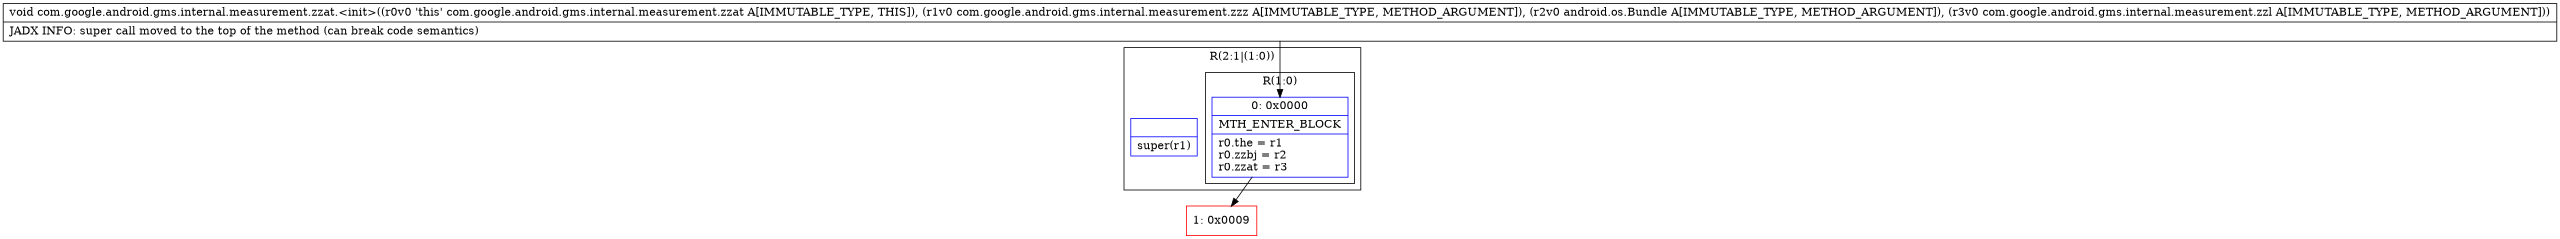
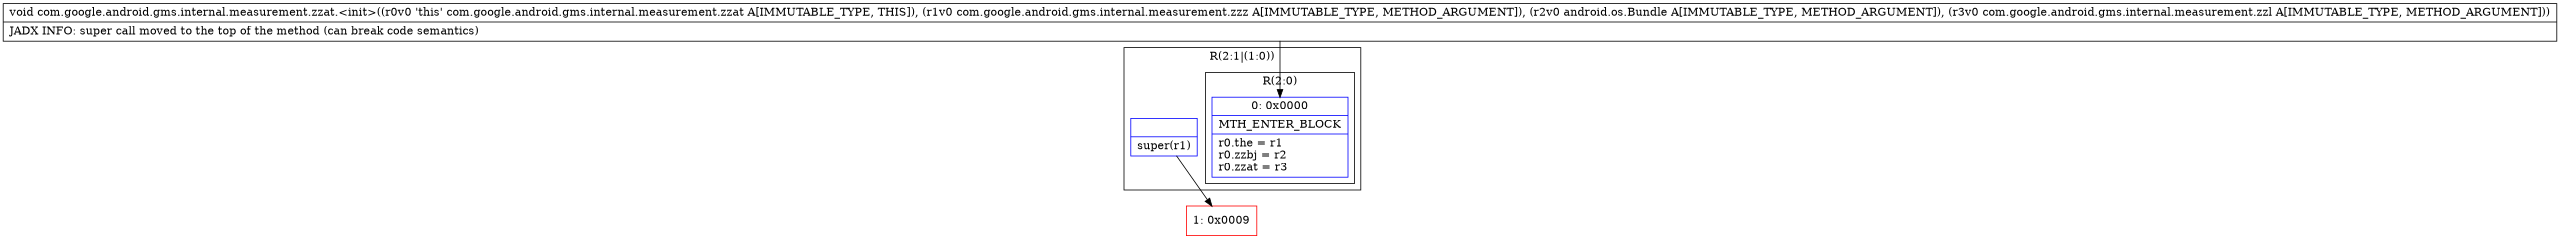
cluster "R(1:0)": label "R(1:0)" -> "R(2:0)"
edge "0: 0x0000" -> "1: 0x0009": now "super(r1)" -> "1: 0x0009"
